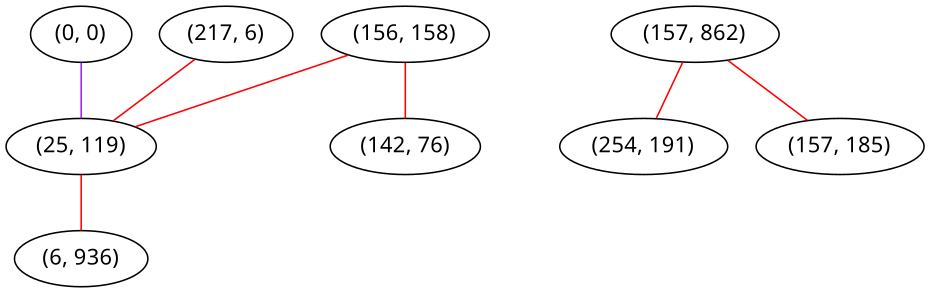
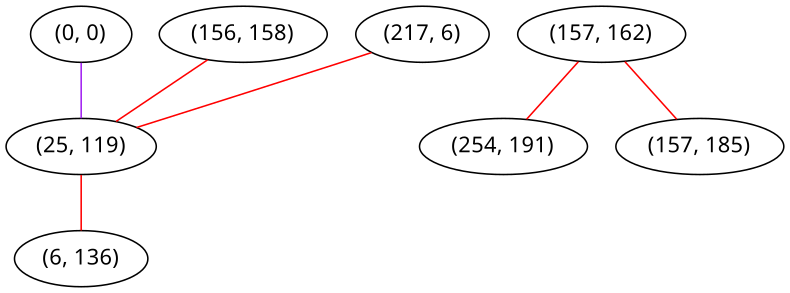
node "(157, 862)": label "(157, 862)" -> "(157, 162)"
node "(142, 76)": removed
node "(6, 936)": label "(6, 936)" -> "(6, 136)"
